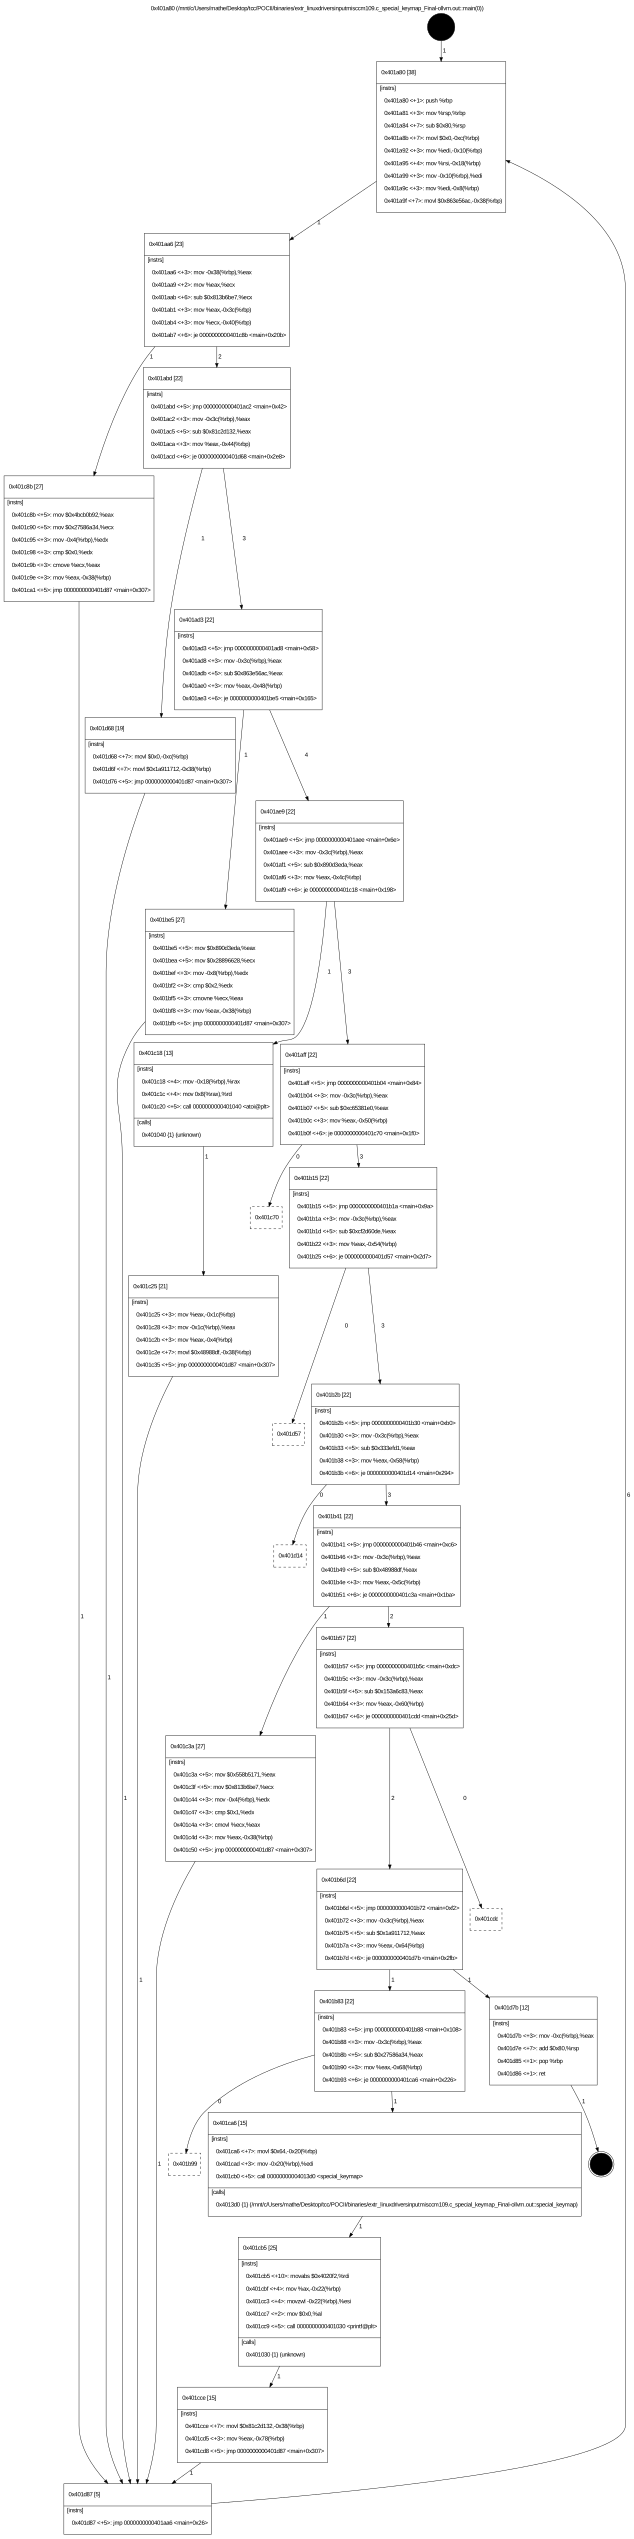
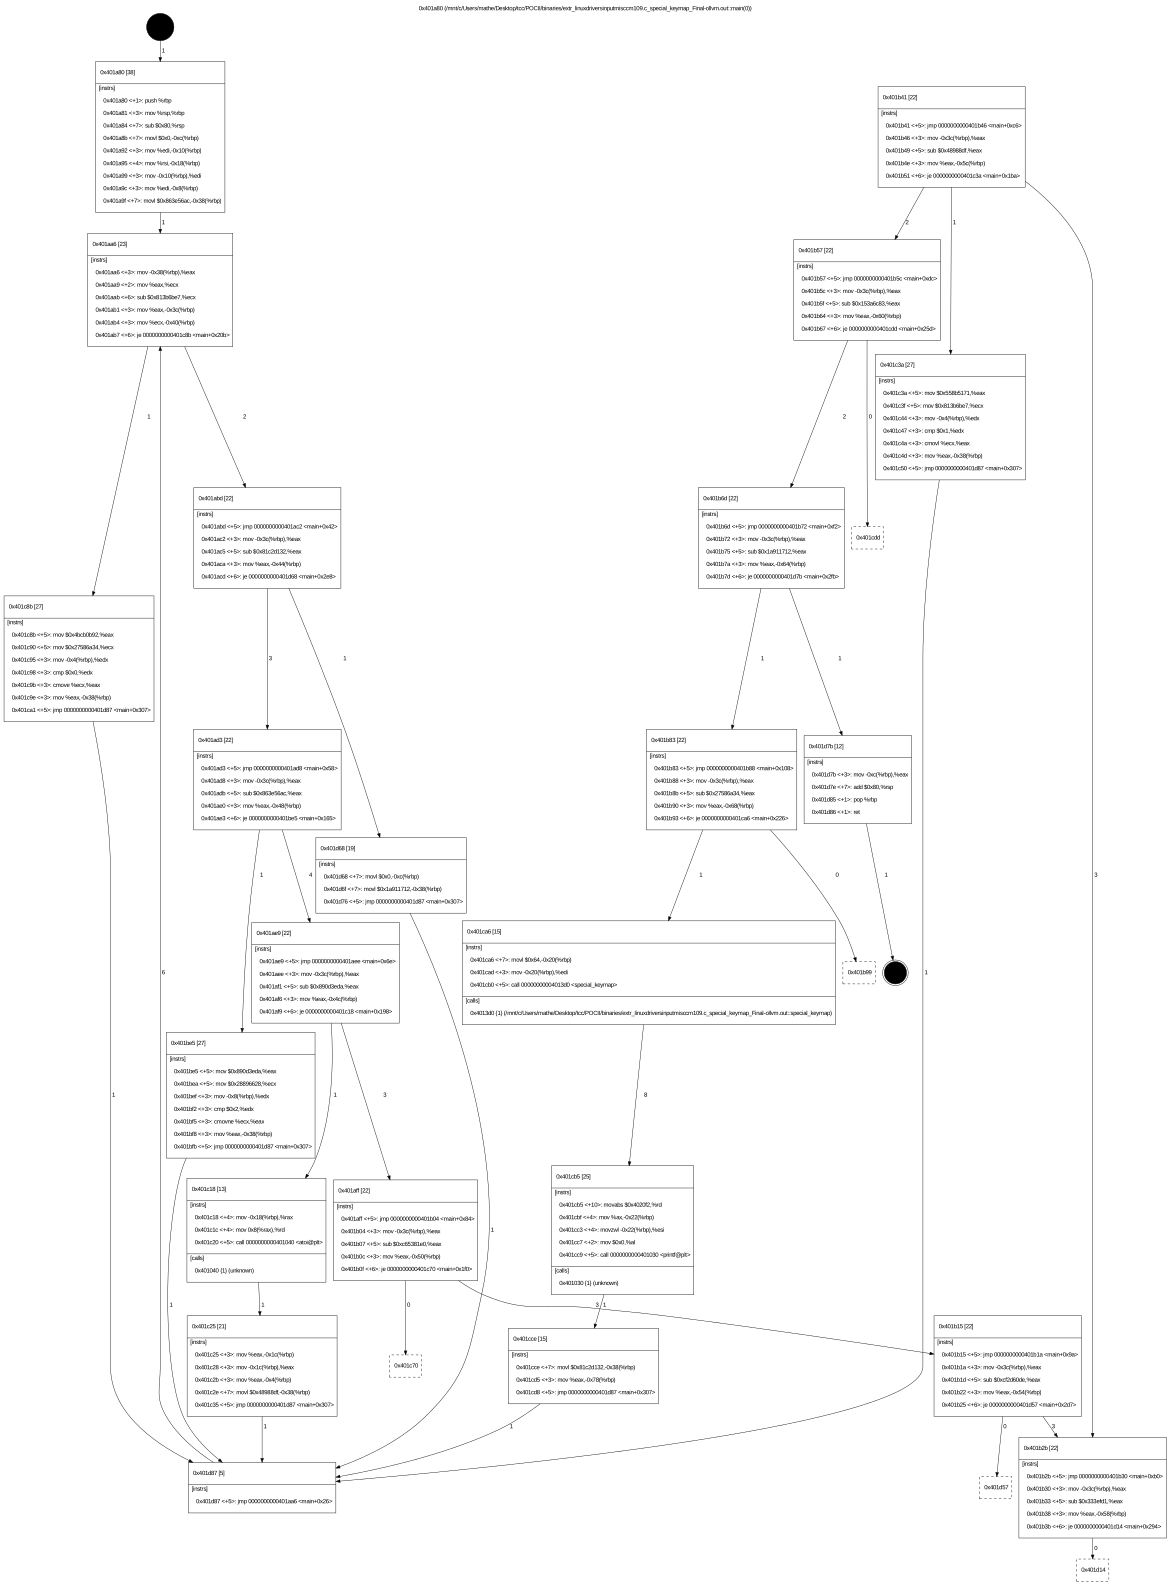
edge "0x401d87 [5]" -> "0x401a80 [38]": now "0x401d87 [5]" -> "0x401aa6 [23]"
edge "0x401b2b [22]" -> "0x401b41 [22]": reversed
edge "0x401ca6 [15]" -> "0x401cb5 [25]": label " 1" -> " 8"
